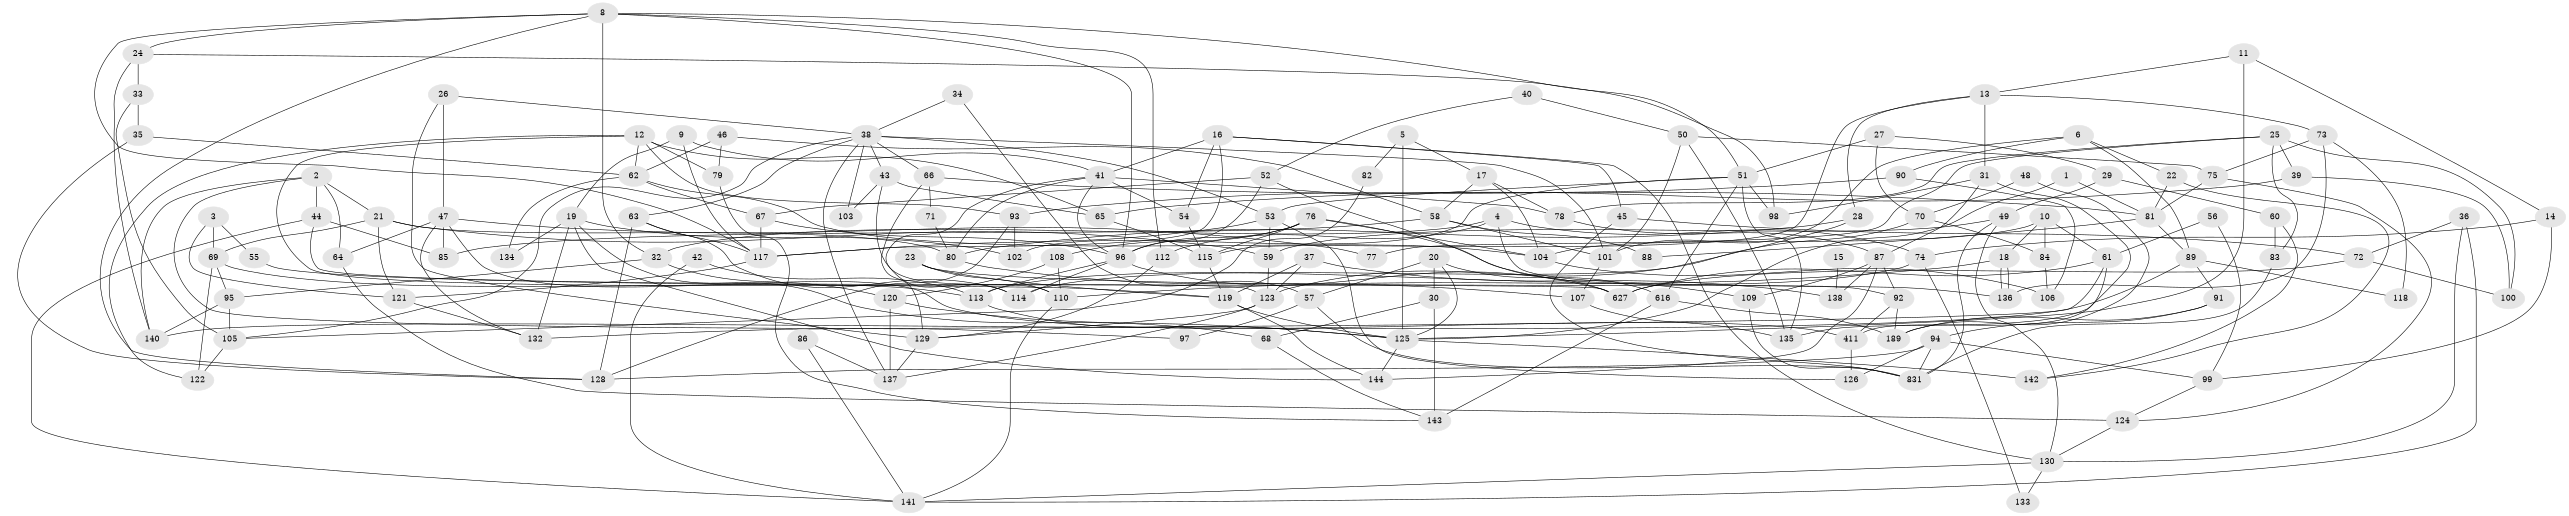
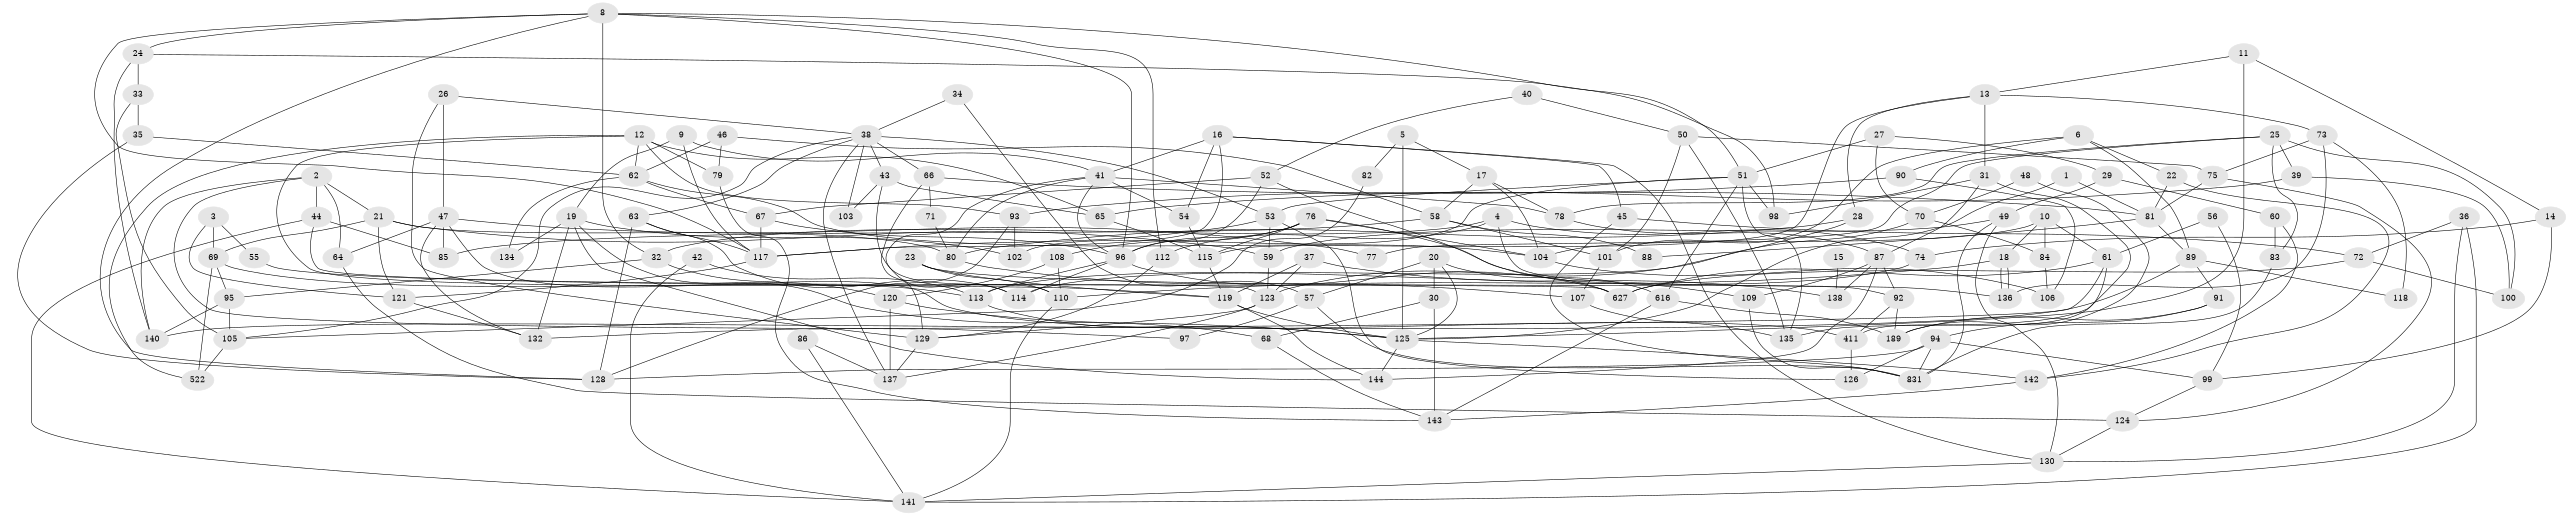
edge "38" -- "101": removed
node "122": label "122" -> "522"
edge "142" -- "143": added
node "133": removed
